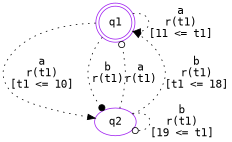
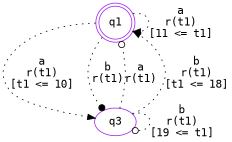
node "q2": label "q2" -> "q3"
